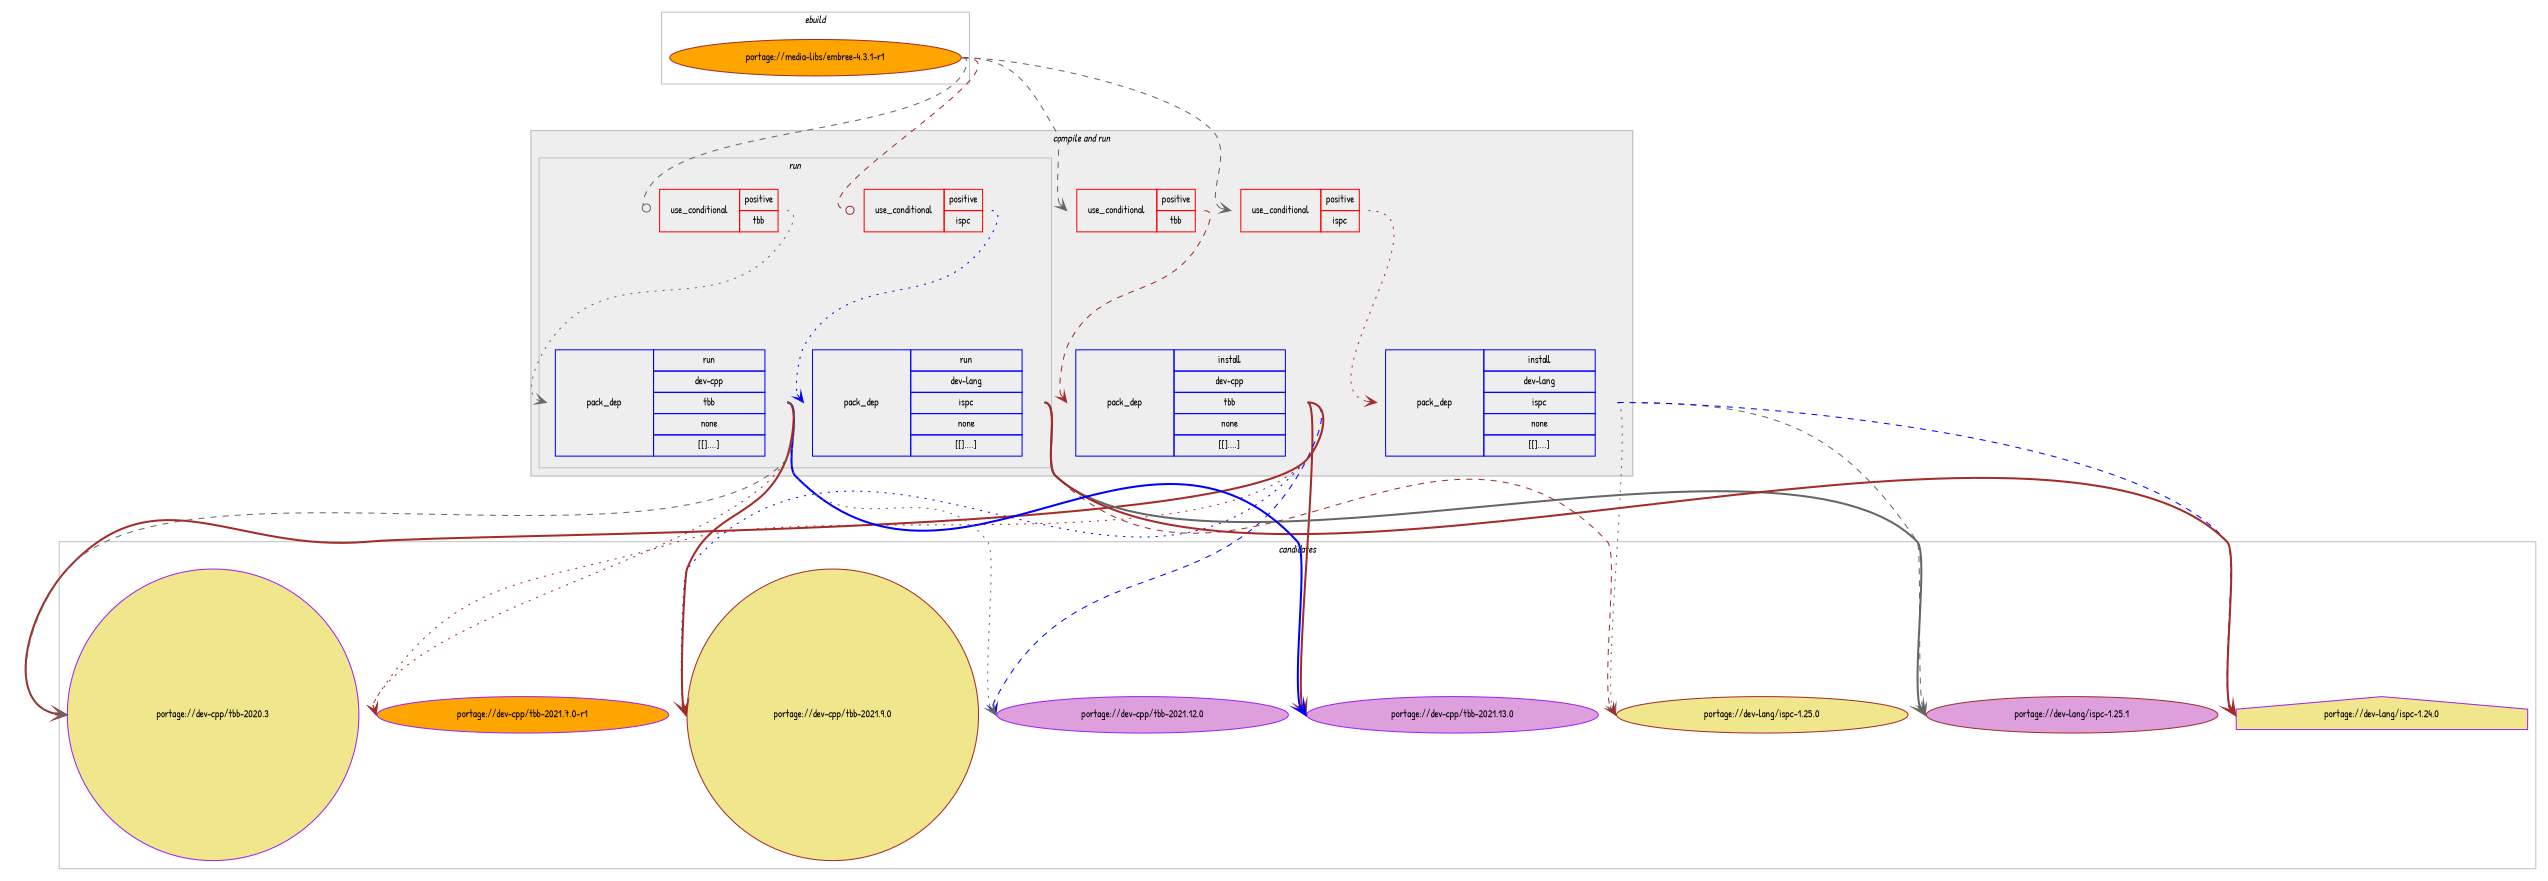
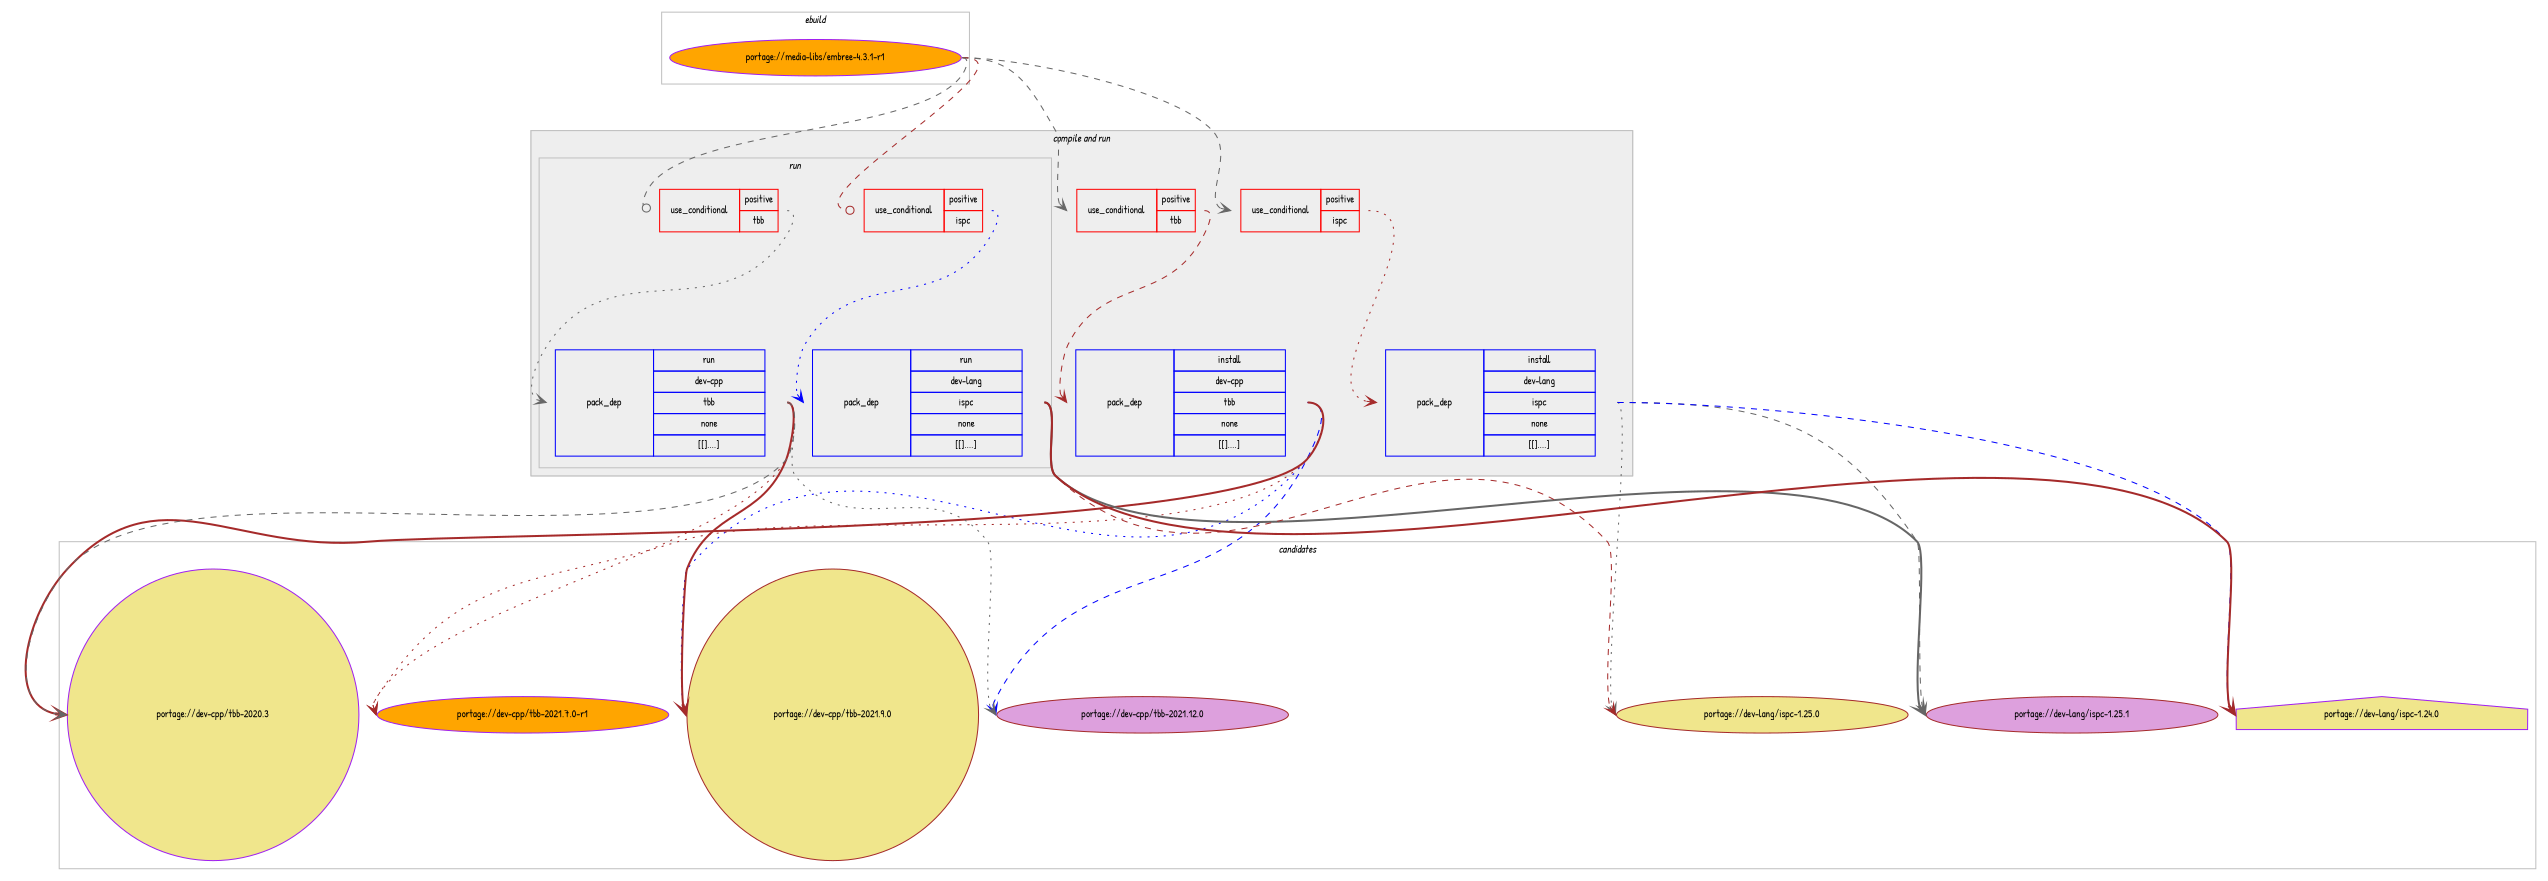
node "portage://media-libs/embree-4.3.1-r1": color brown -> purple
node "portage://dev-cpp/tbb-2021.12.0": color purple -> brown
node "portage://dev-cpp/tbb-2021.13.0": removed
